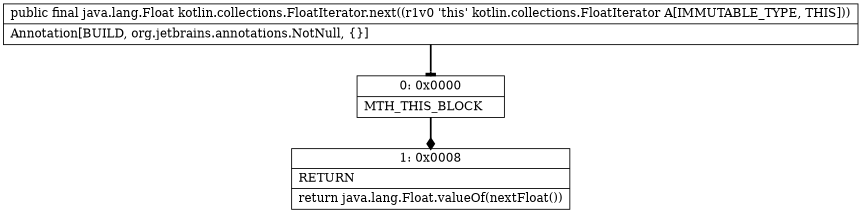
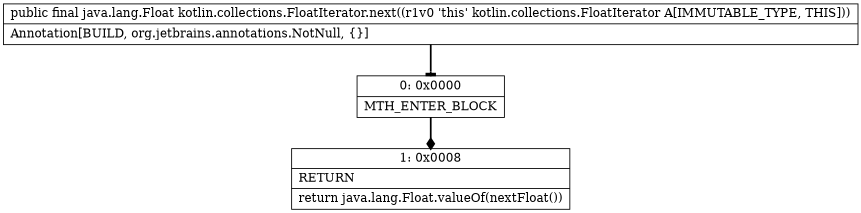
node "0: 0x0000": text "MTH_THIS_BLOCK" -> "MTH_ENTER_BLOCK"
